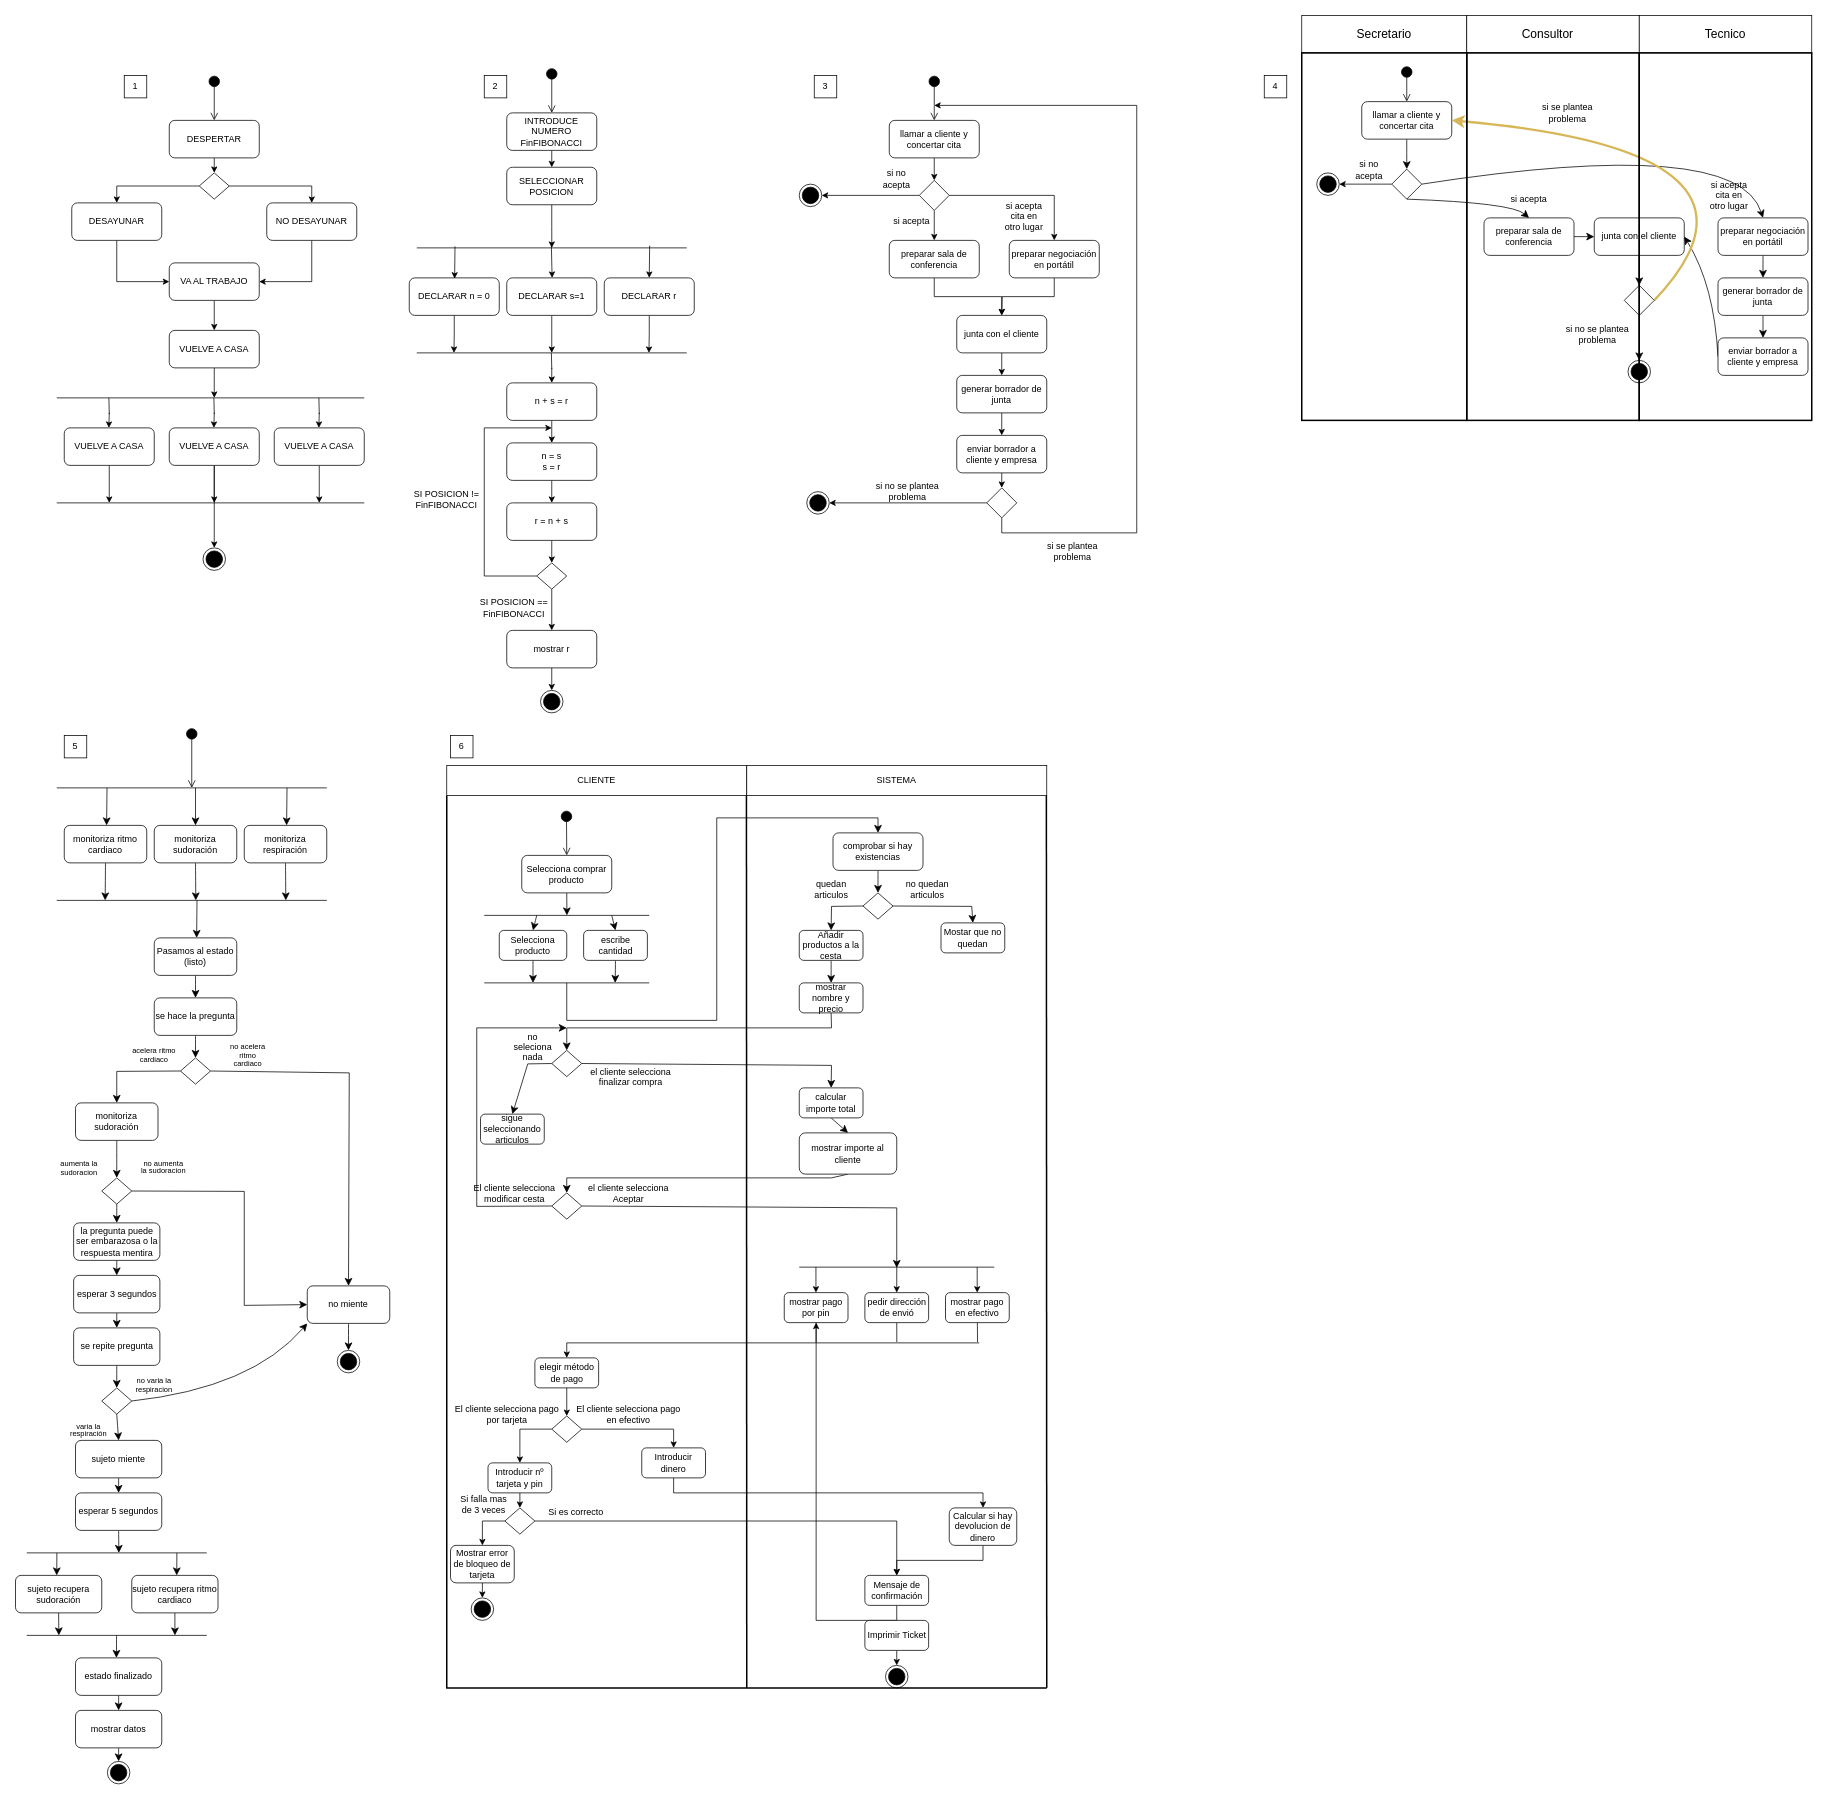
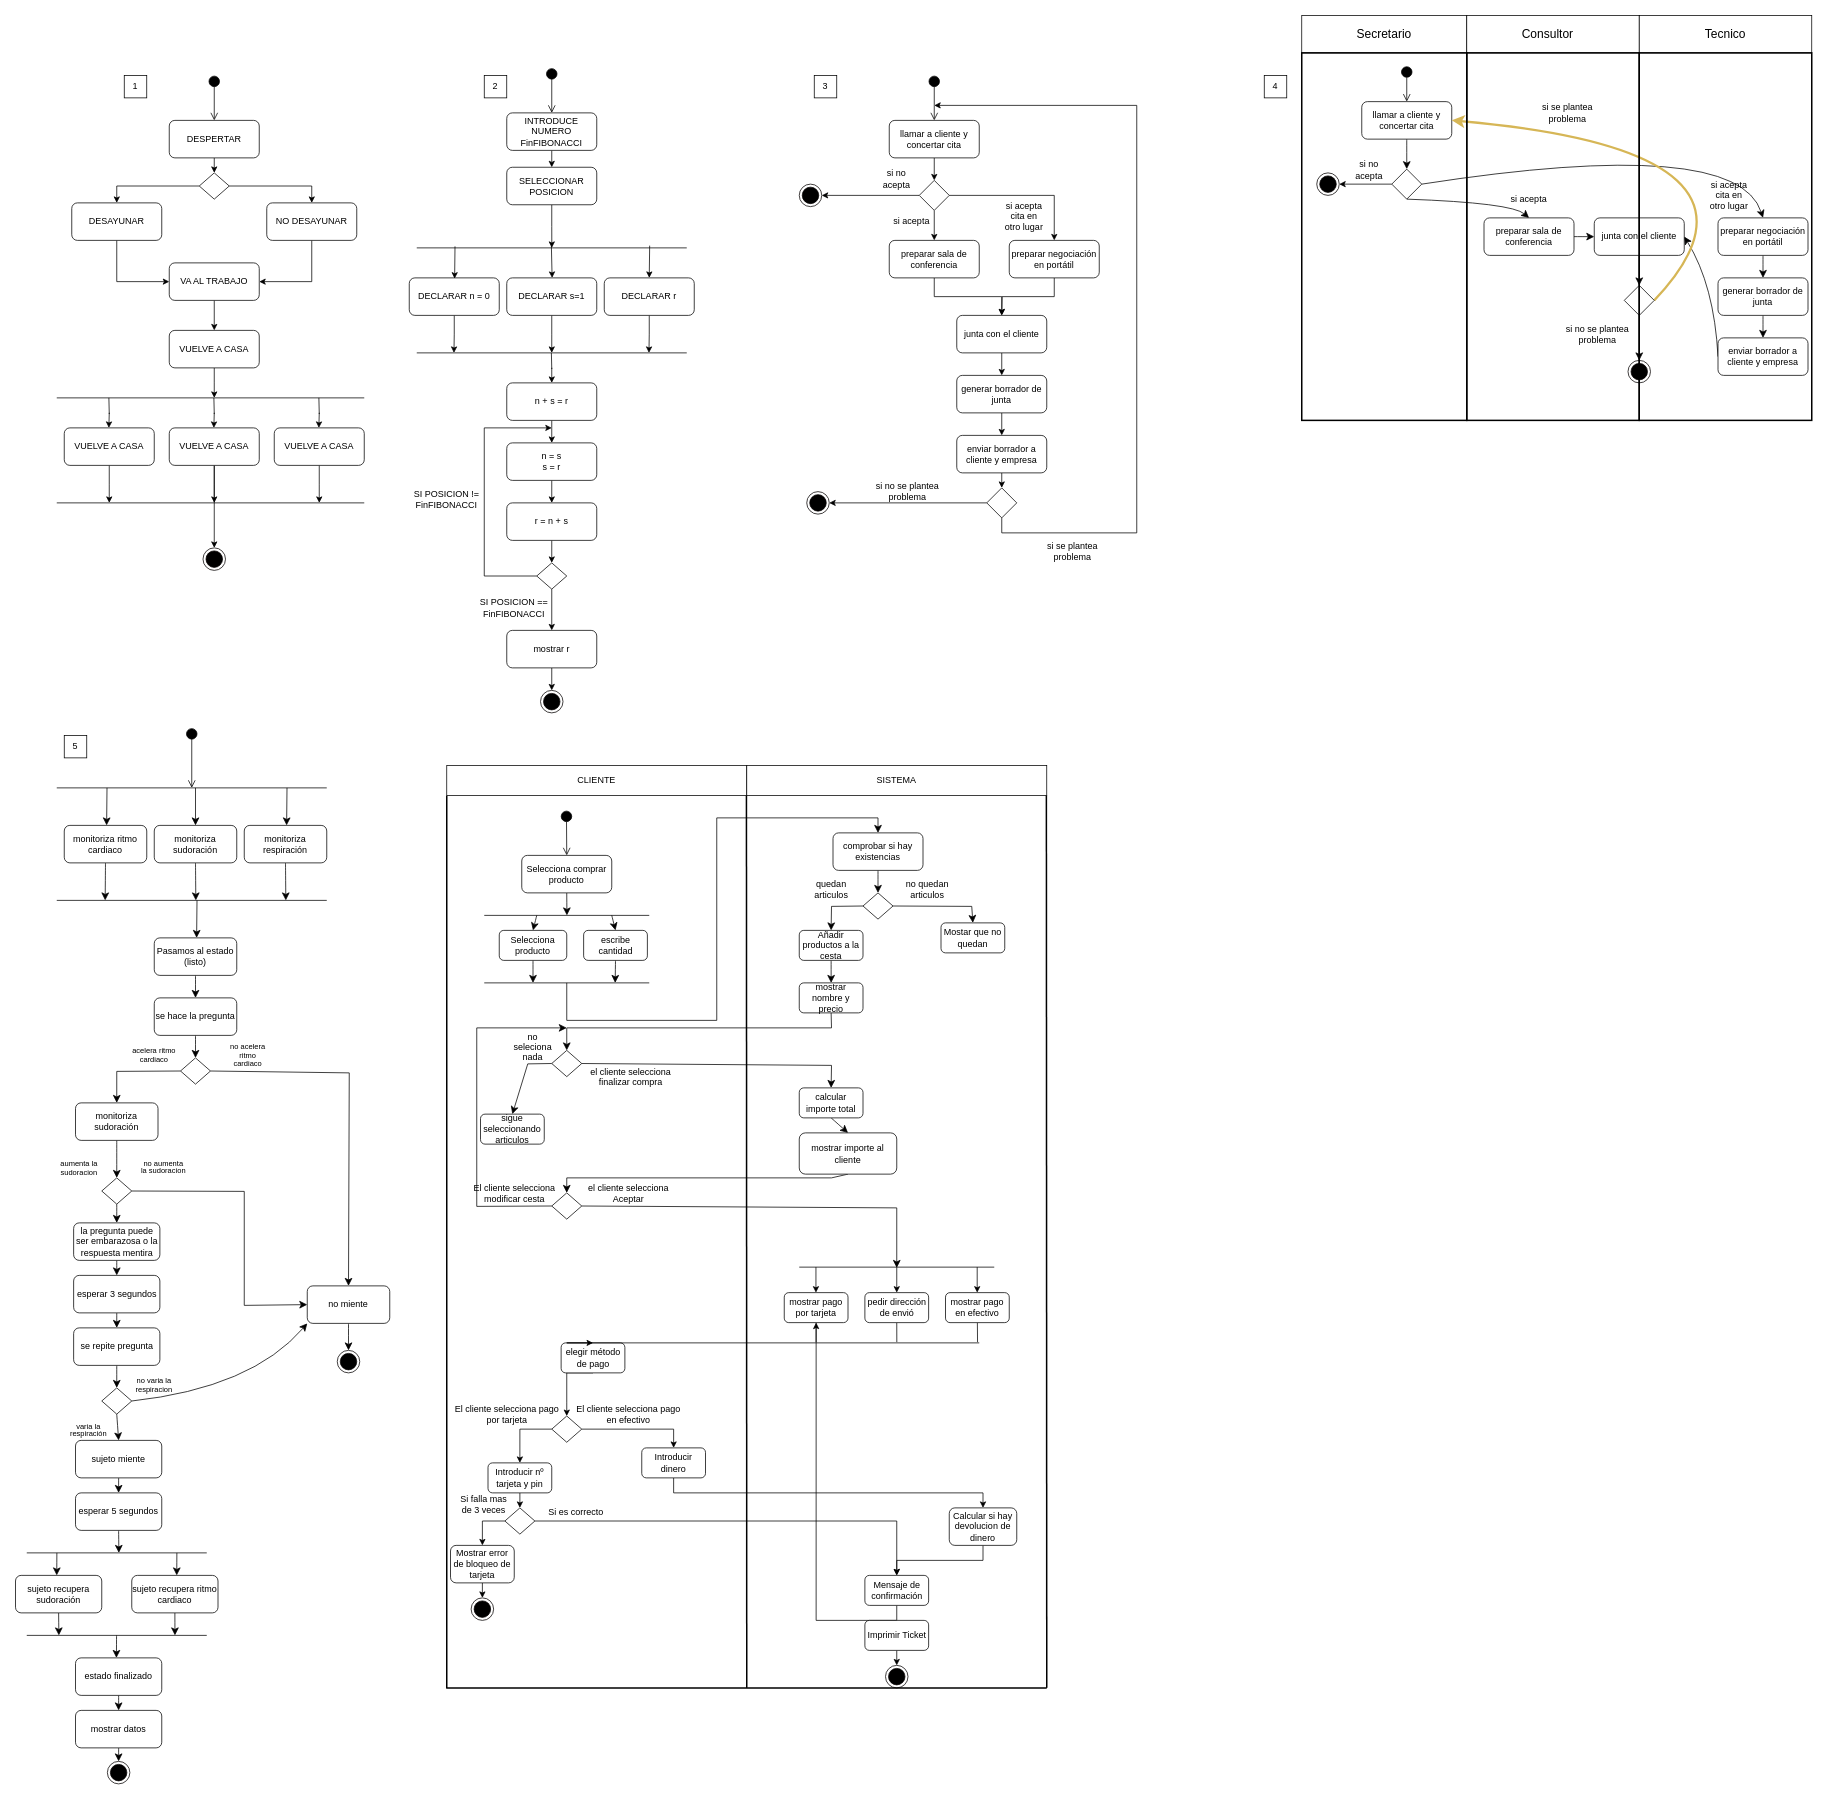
node "6": removed
node "mostrar pago por pin": label "mostrar pago por pin" -> "mostrar pago por tarjeta"
node "elegir método de pago": moved (567, 1373) -> (593, 1358)
